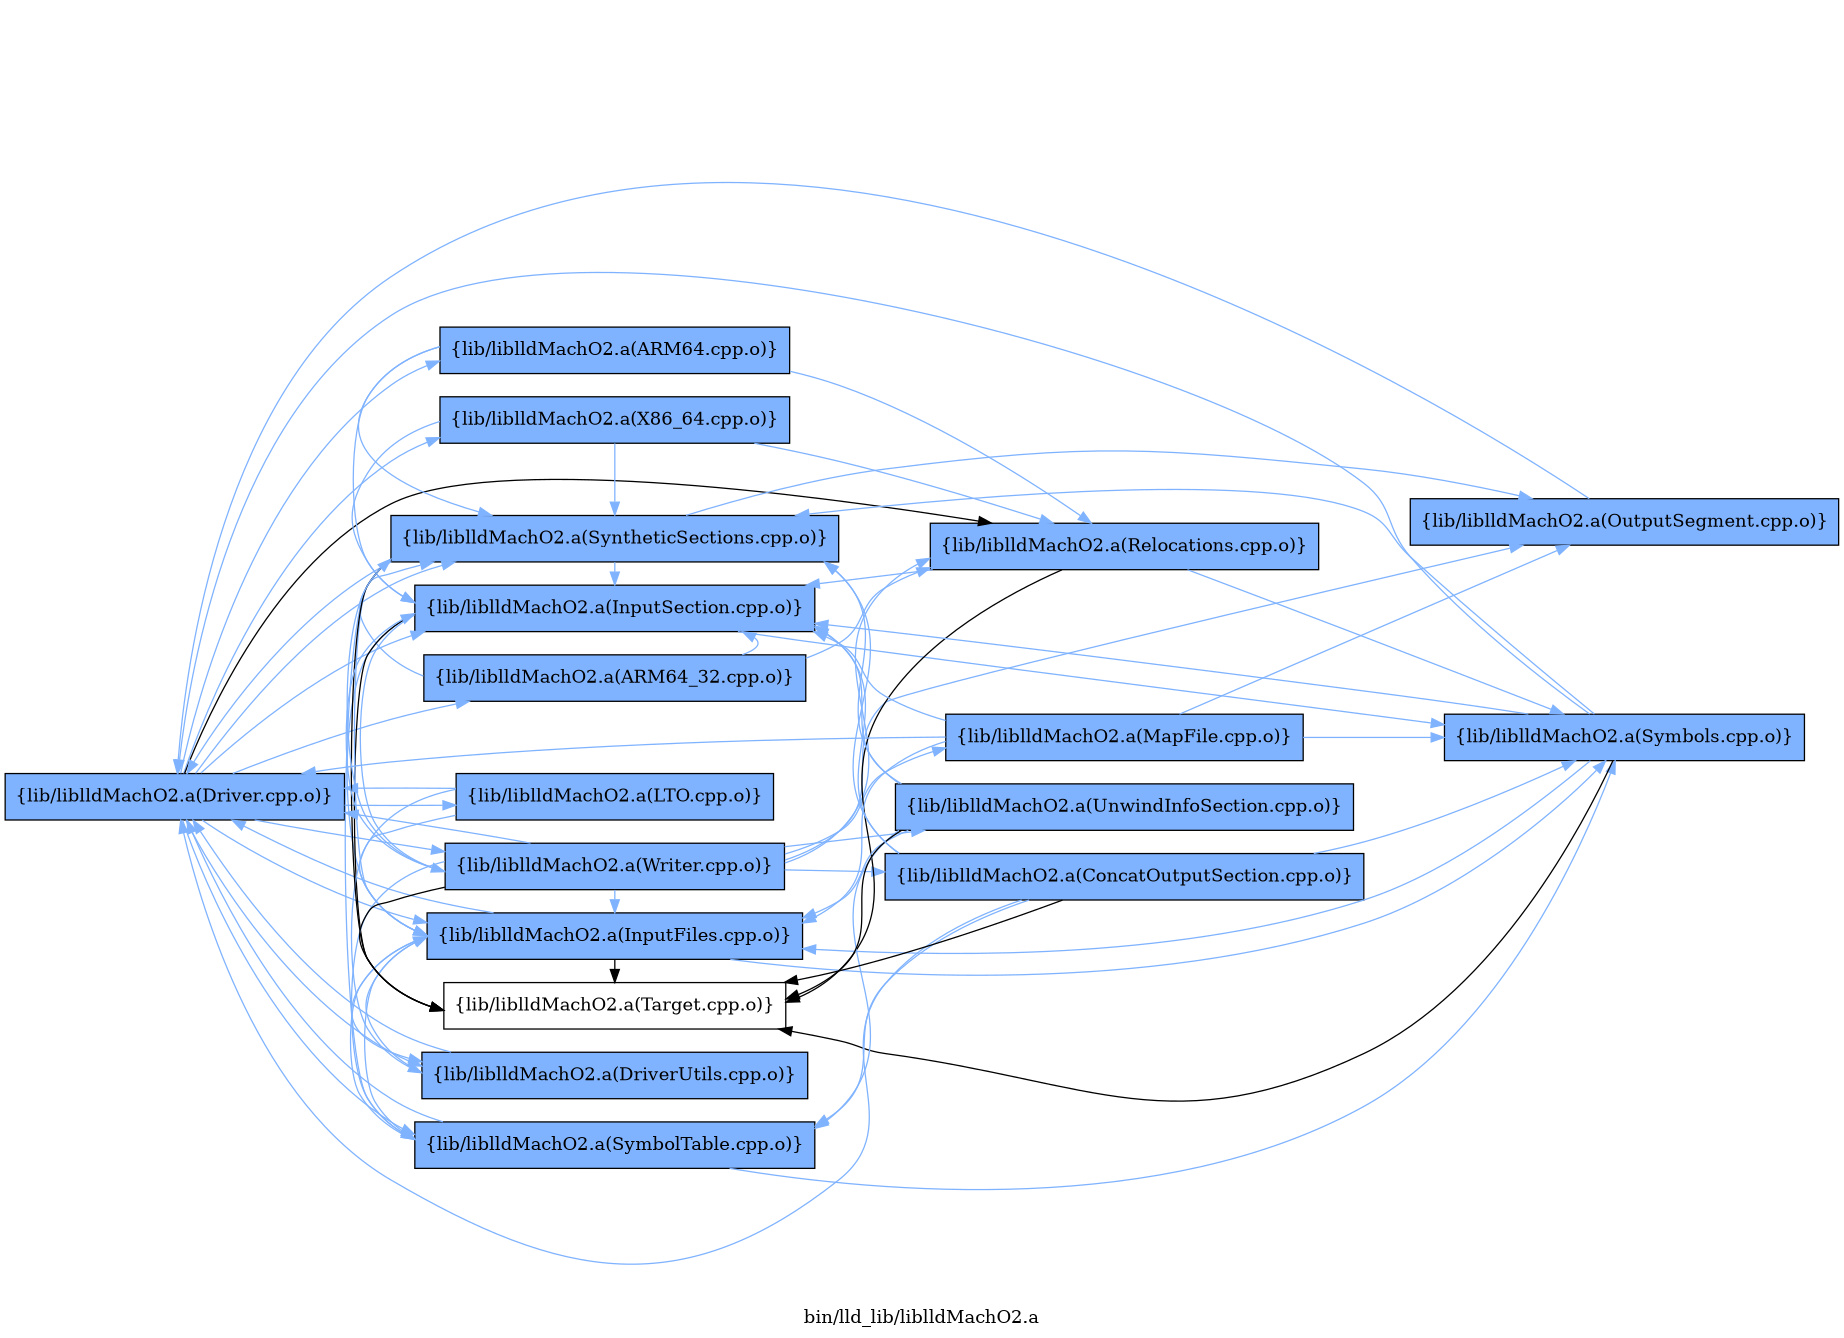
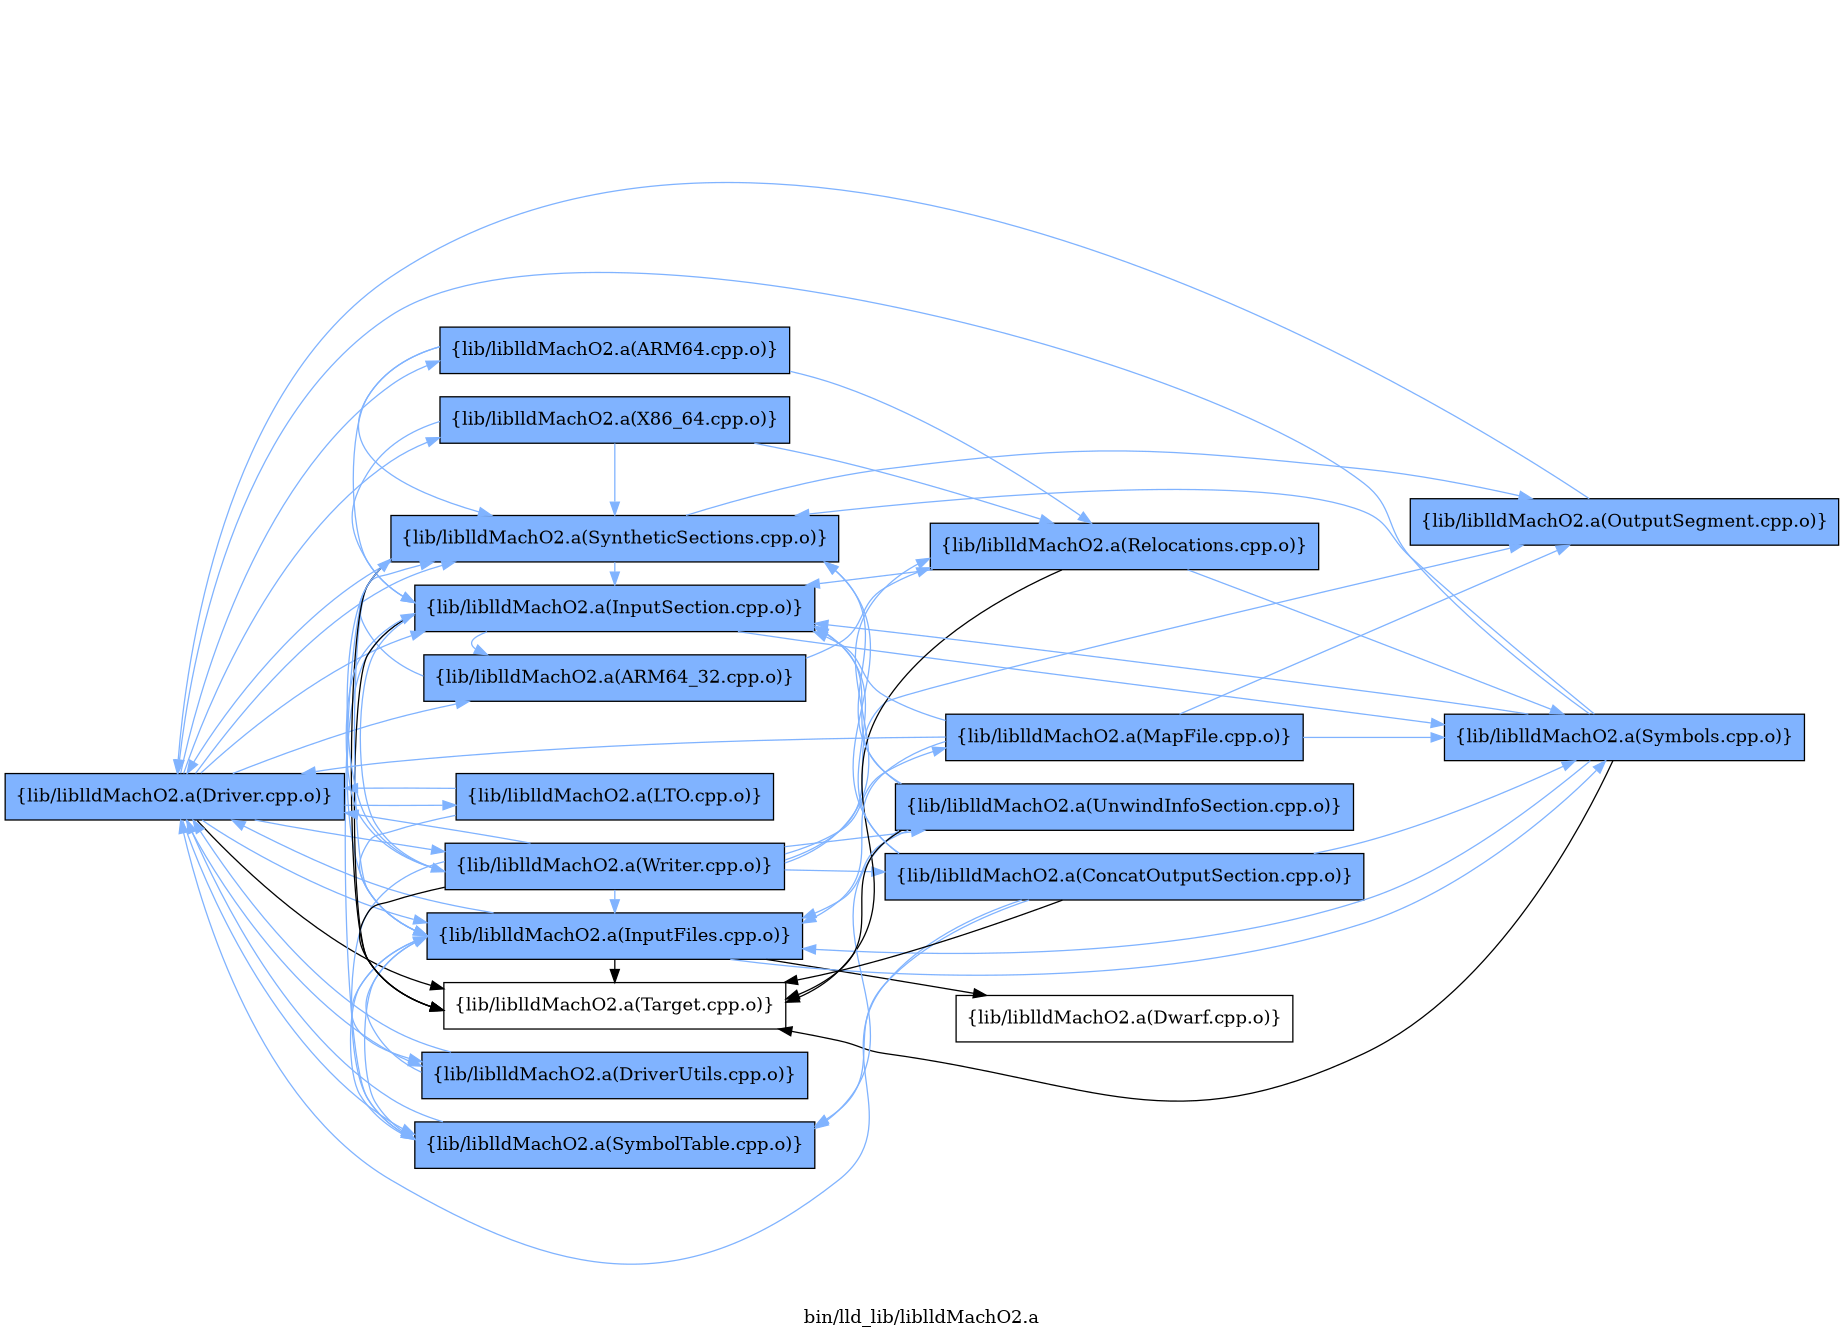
edge "{lib/liblldMachO2.a(Driver.cpp.o)}" -> "{lib/liblldMachO2.a(Relocations.cpp.o)}": now "{lib/liblldMachO2.a(Driver.cpp.o)}" -> "{lib/liblldMachO2.a(Target.cpp.o)}"
edge "{lib/liblldMachO2.a(ARM64_32.cpp.o)}" -> "{lib/liblldMachO2.a(InputSection.cpp.o)}": reversed
edge "{lib/liblldMachO2.a(LTO.cpp.o)}" -> "{lib/liblldMachO2.a(DriverUtils.cpp.o)}": removed
node "{lib/liblldMachO2.a(Dwarf.cpp.o)}": added
edge "{lib/liblldMachO2.a(SymbolTable.cpp.o)}" -> "{lib/liblldMachO2.a(Symbols.cpp.o)}": removed
